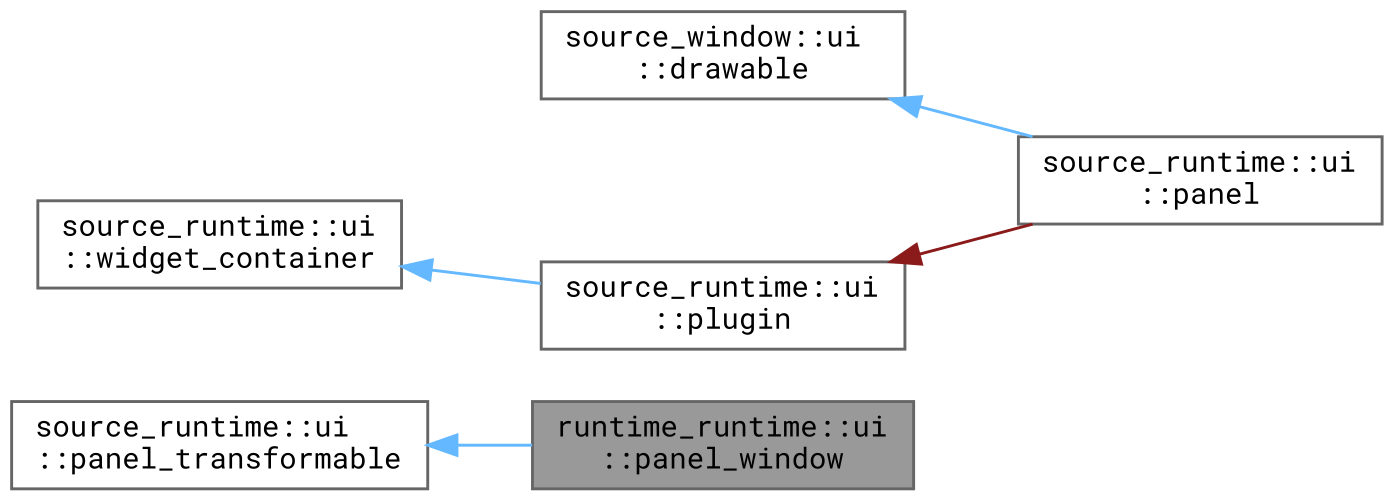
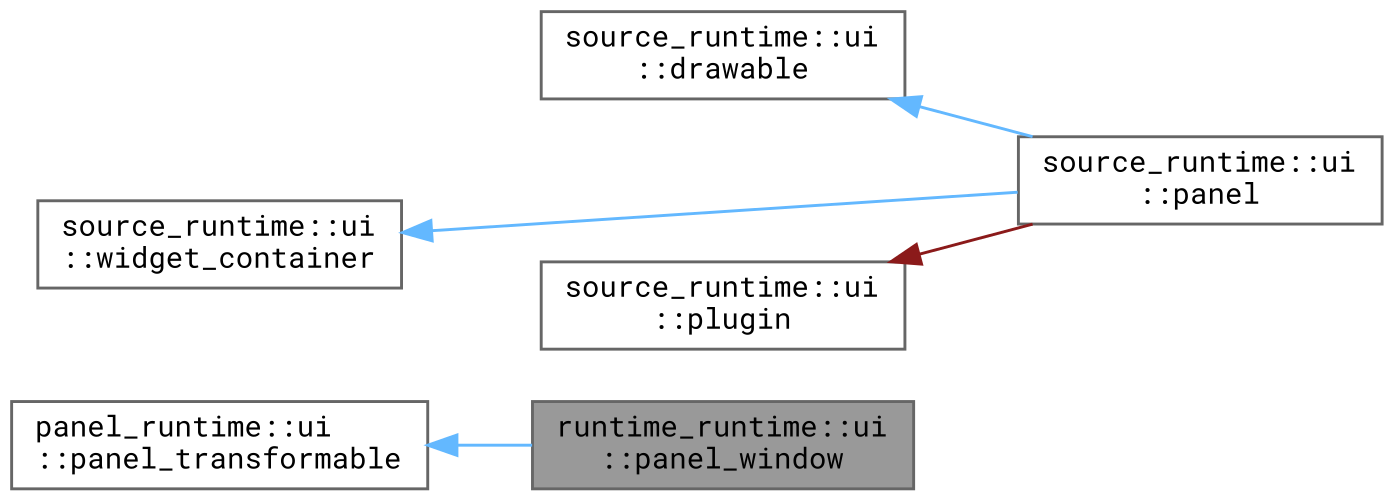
node "source_window::ui ::drawable": label "source_window::ui ::drawable" -> "source_runtime::ui ::drawable"
edge "source_runtime::ui ::plugin" -> "source_runtime::ui ::widget_container": now "source_runtime::ui ::panel" -> "source_runtime::ui ::widget_container"
node "source_runtime::ui ::panel_transformable": label "source_runtime::ui ::panel_transformable" -> "panel_runtime::ui ::panel_transformable"
